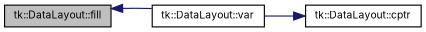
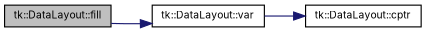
edge "tk::DataLayout::var" -> "tk::DataLayout::fill": reversed
